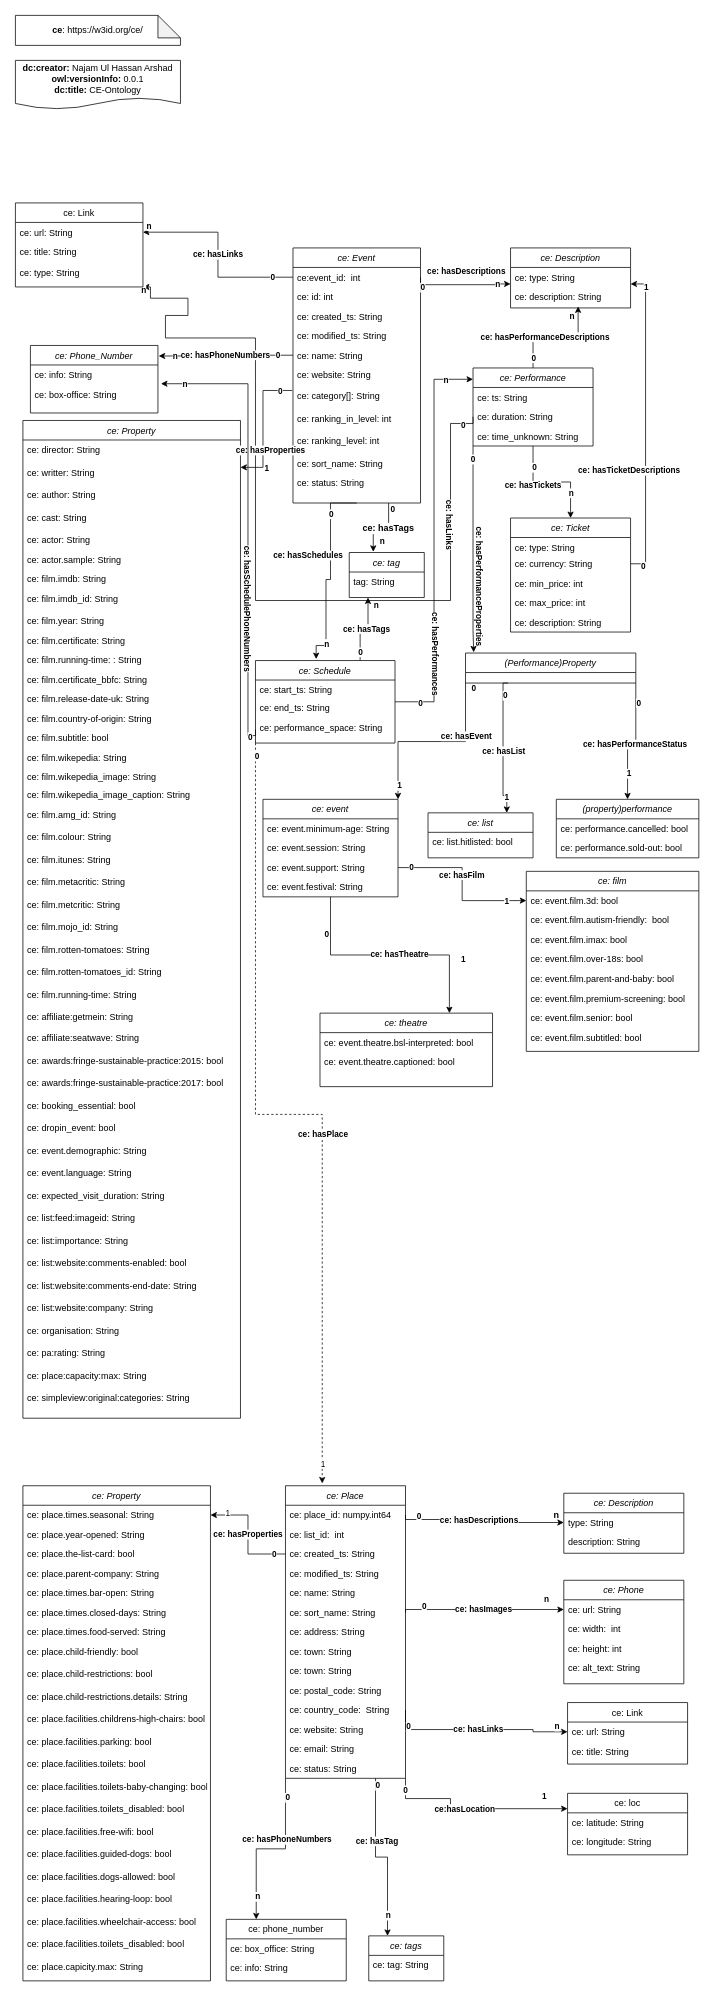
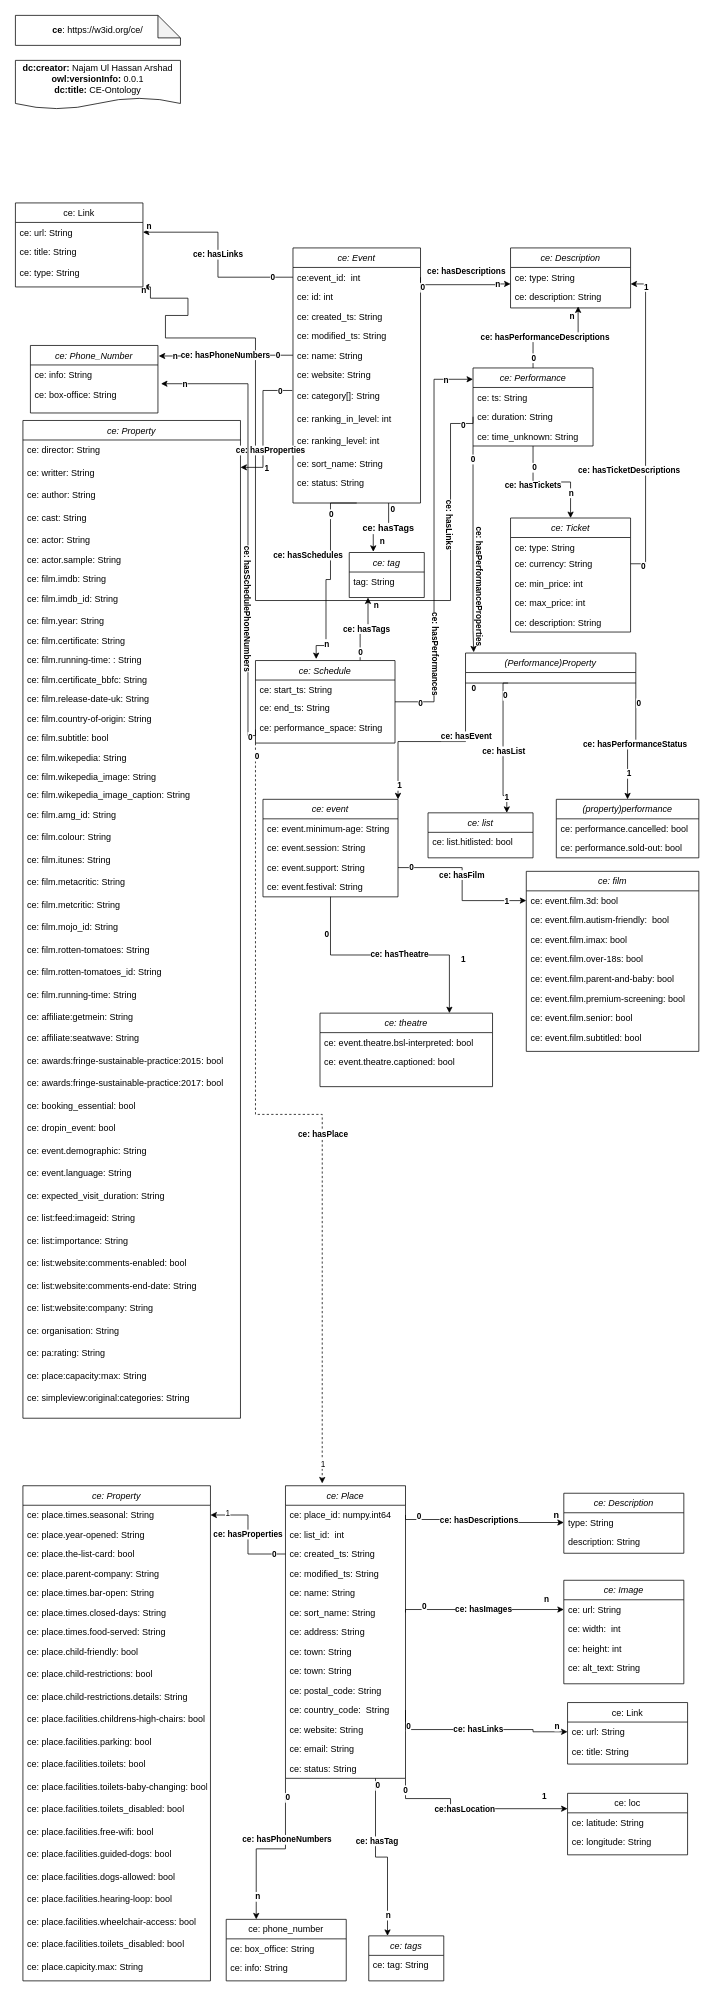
node "ce: Phone": label "ce: Phone" -> "ce: Image"
